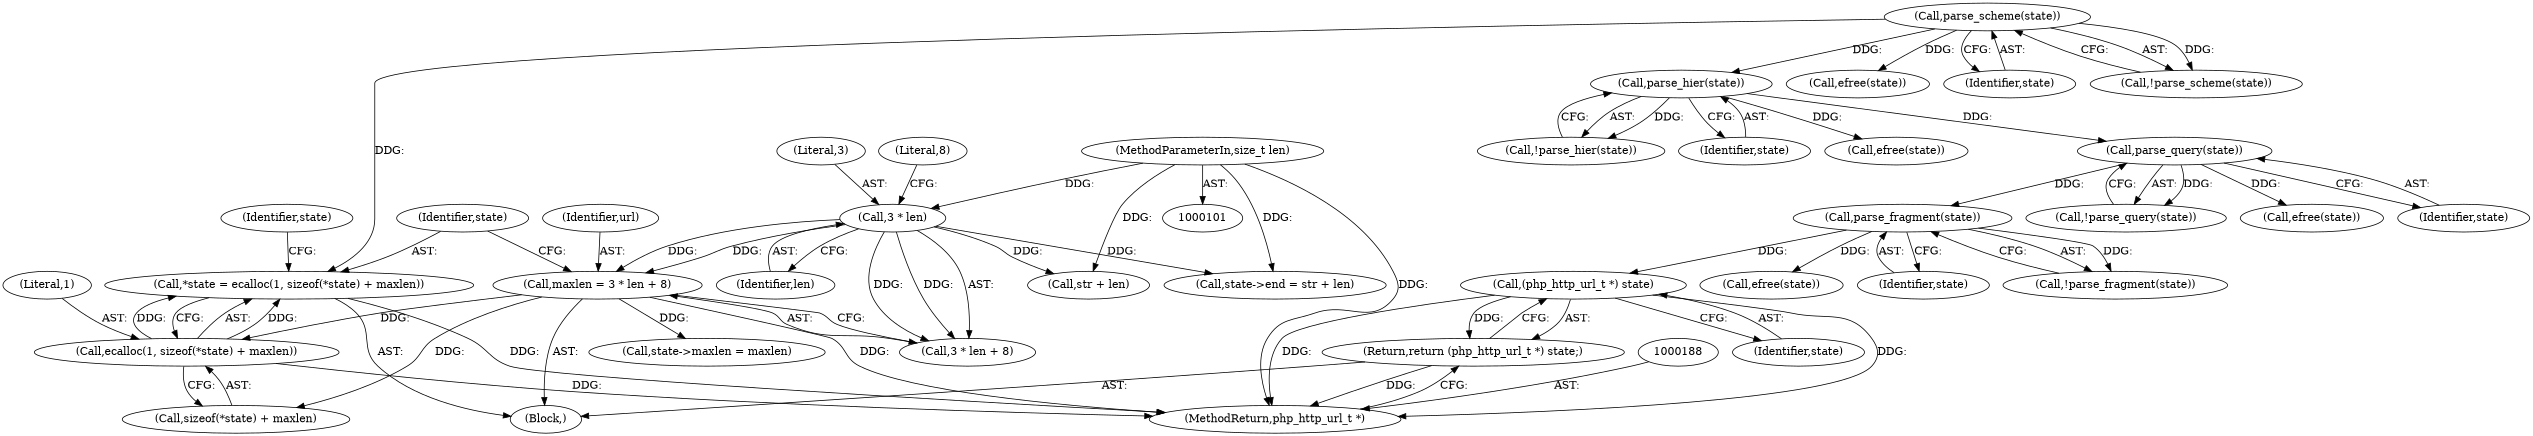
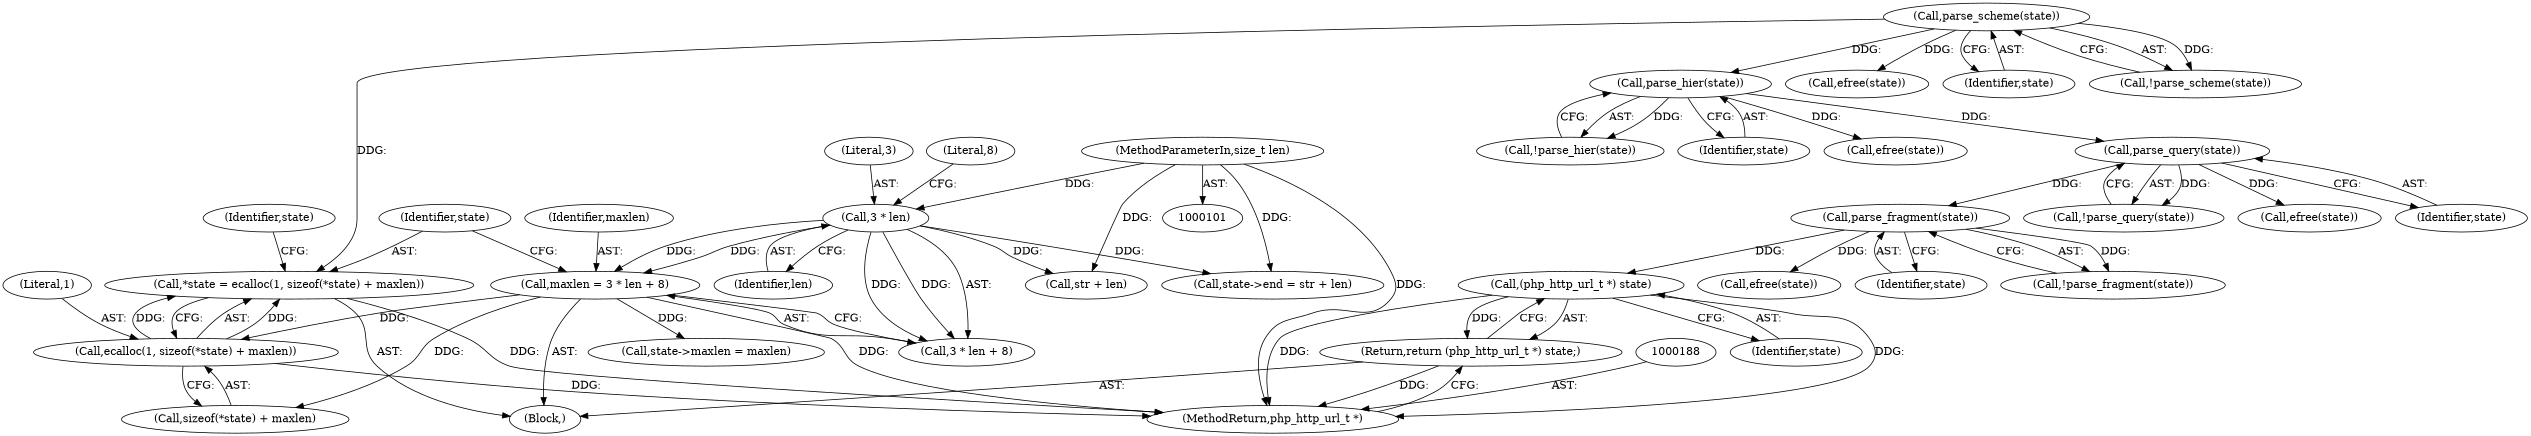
node "(Identifier,url)": label "(Identifier,url)" -> "(Identifier,maxlen)"
